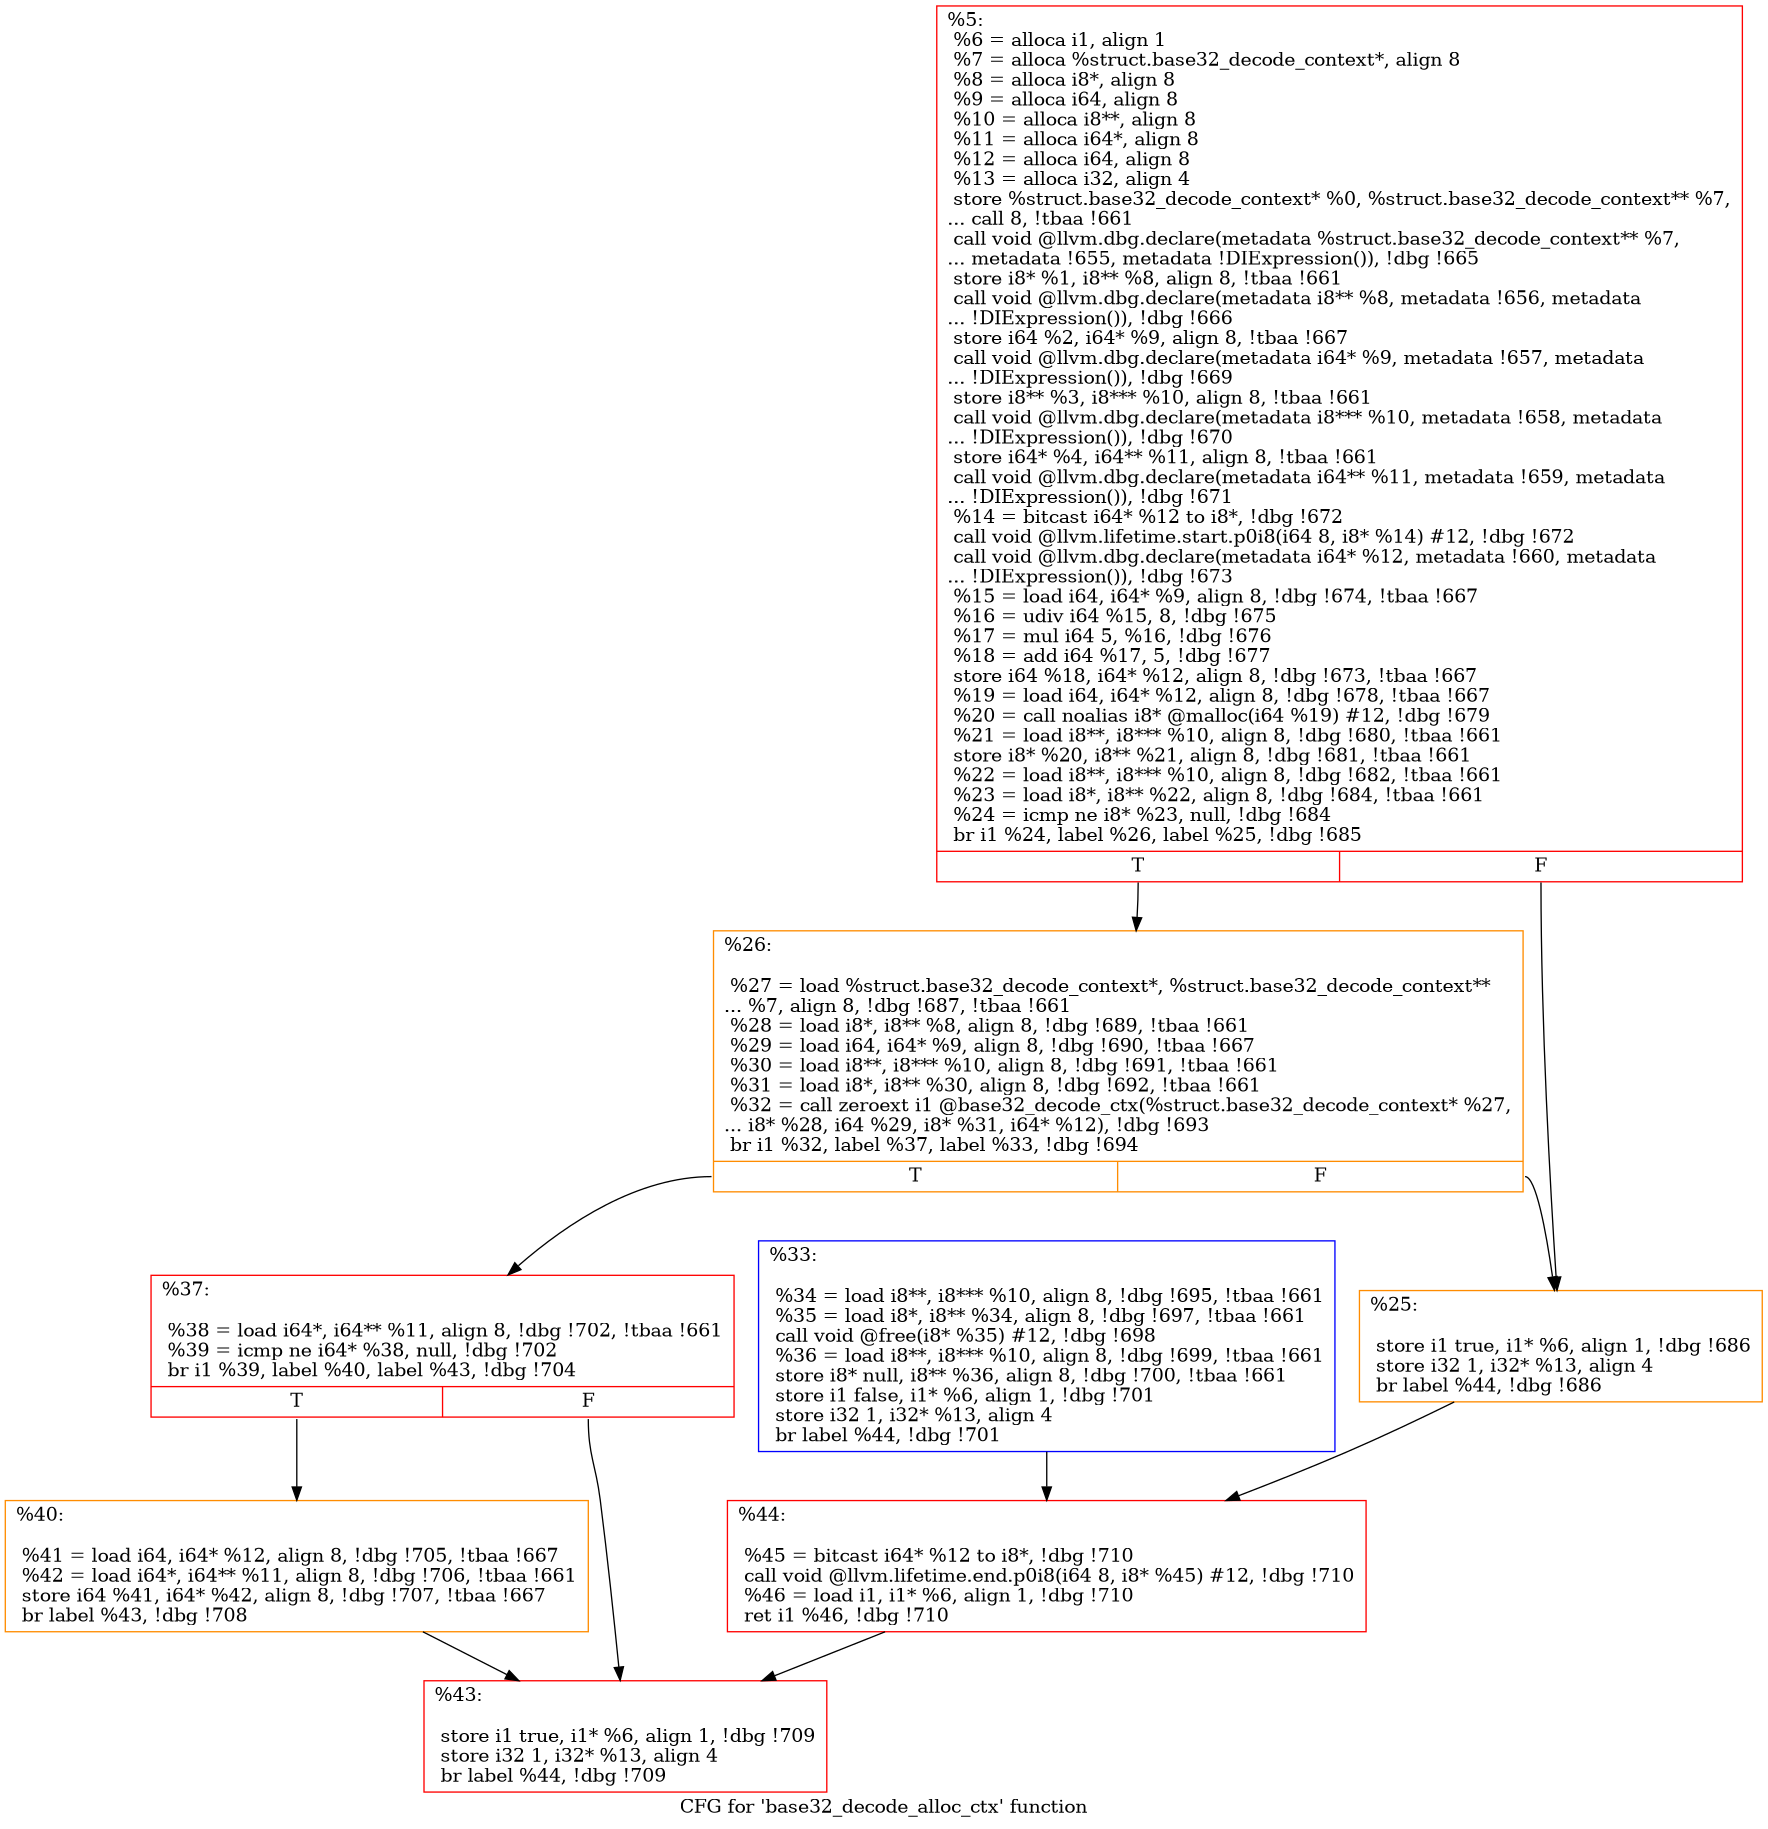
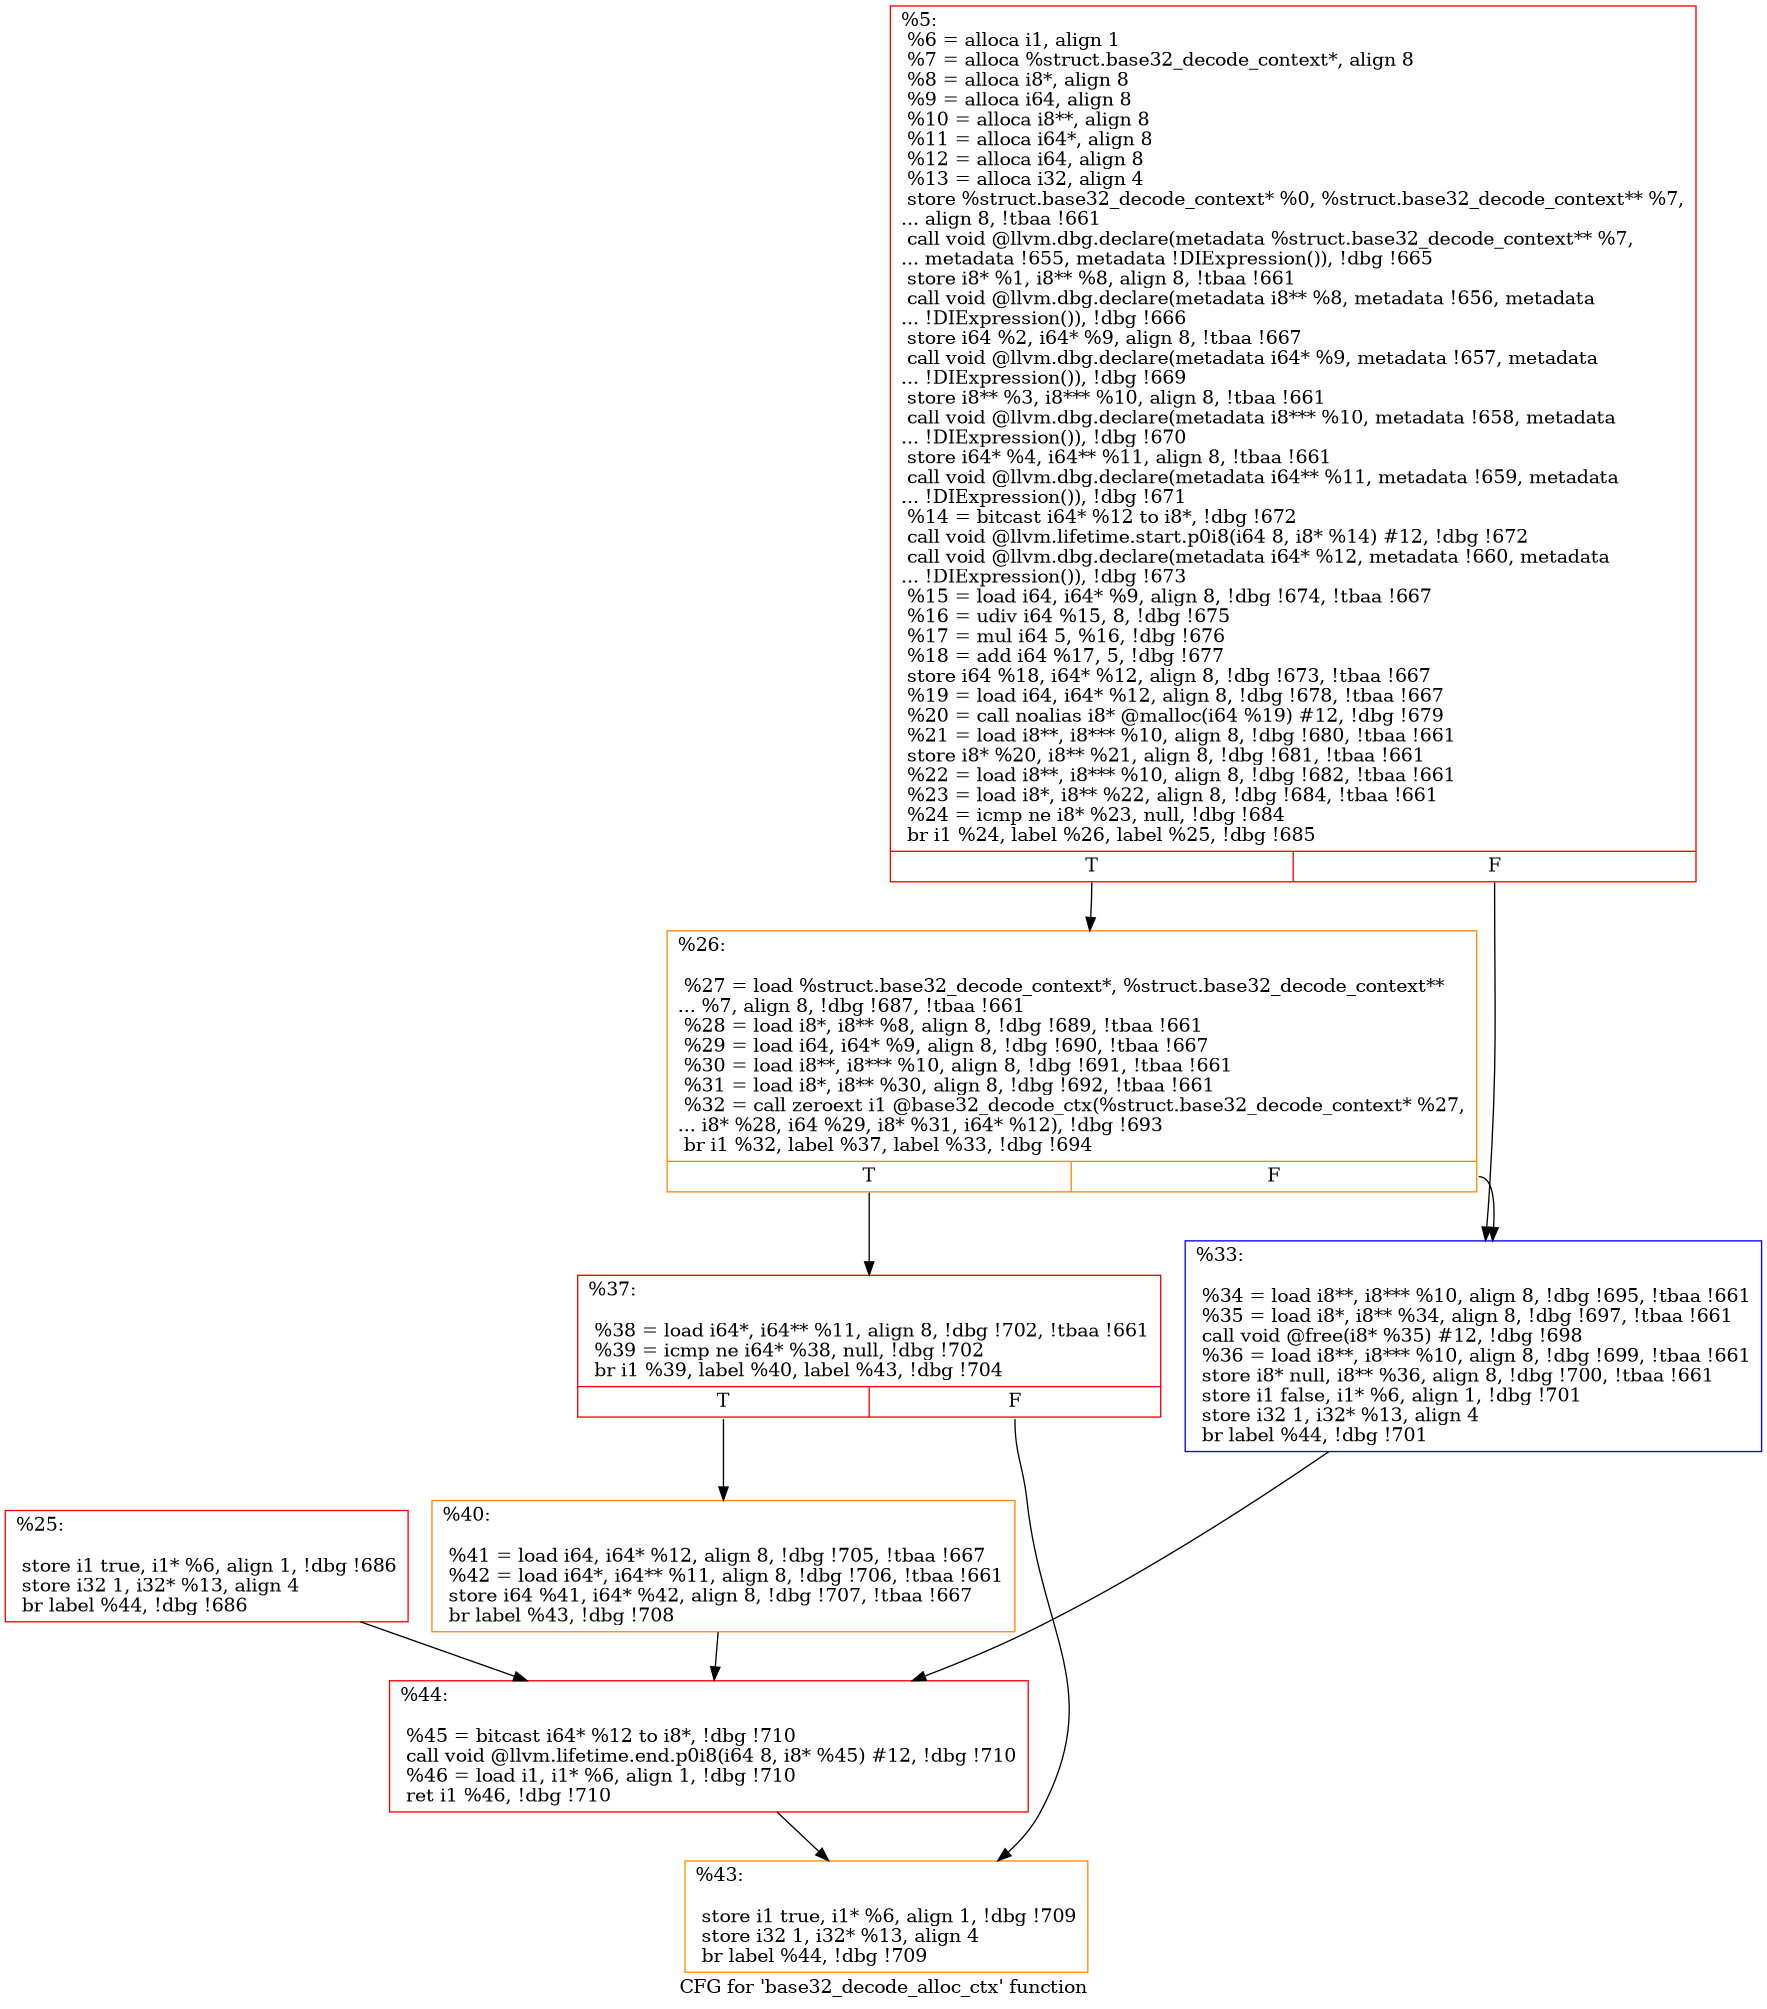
node "%5:": text "... call 8, !tbaa !661" -> "... align 8, !tbaa !661"
edge "%5:" -> "%25:": now "%5:" -> "%33:"
edge "%26:" -> "%25:": now "%26:" -> "%33:"
node "%25:": color darkorange -> red
edge "%40:" -> "%43:": now "%40:" -> "%44:"
node "%43:": color red -> darkorange
